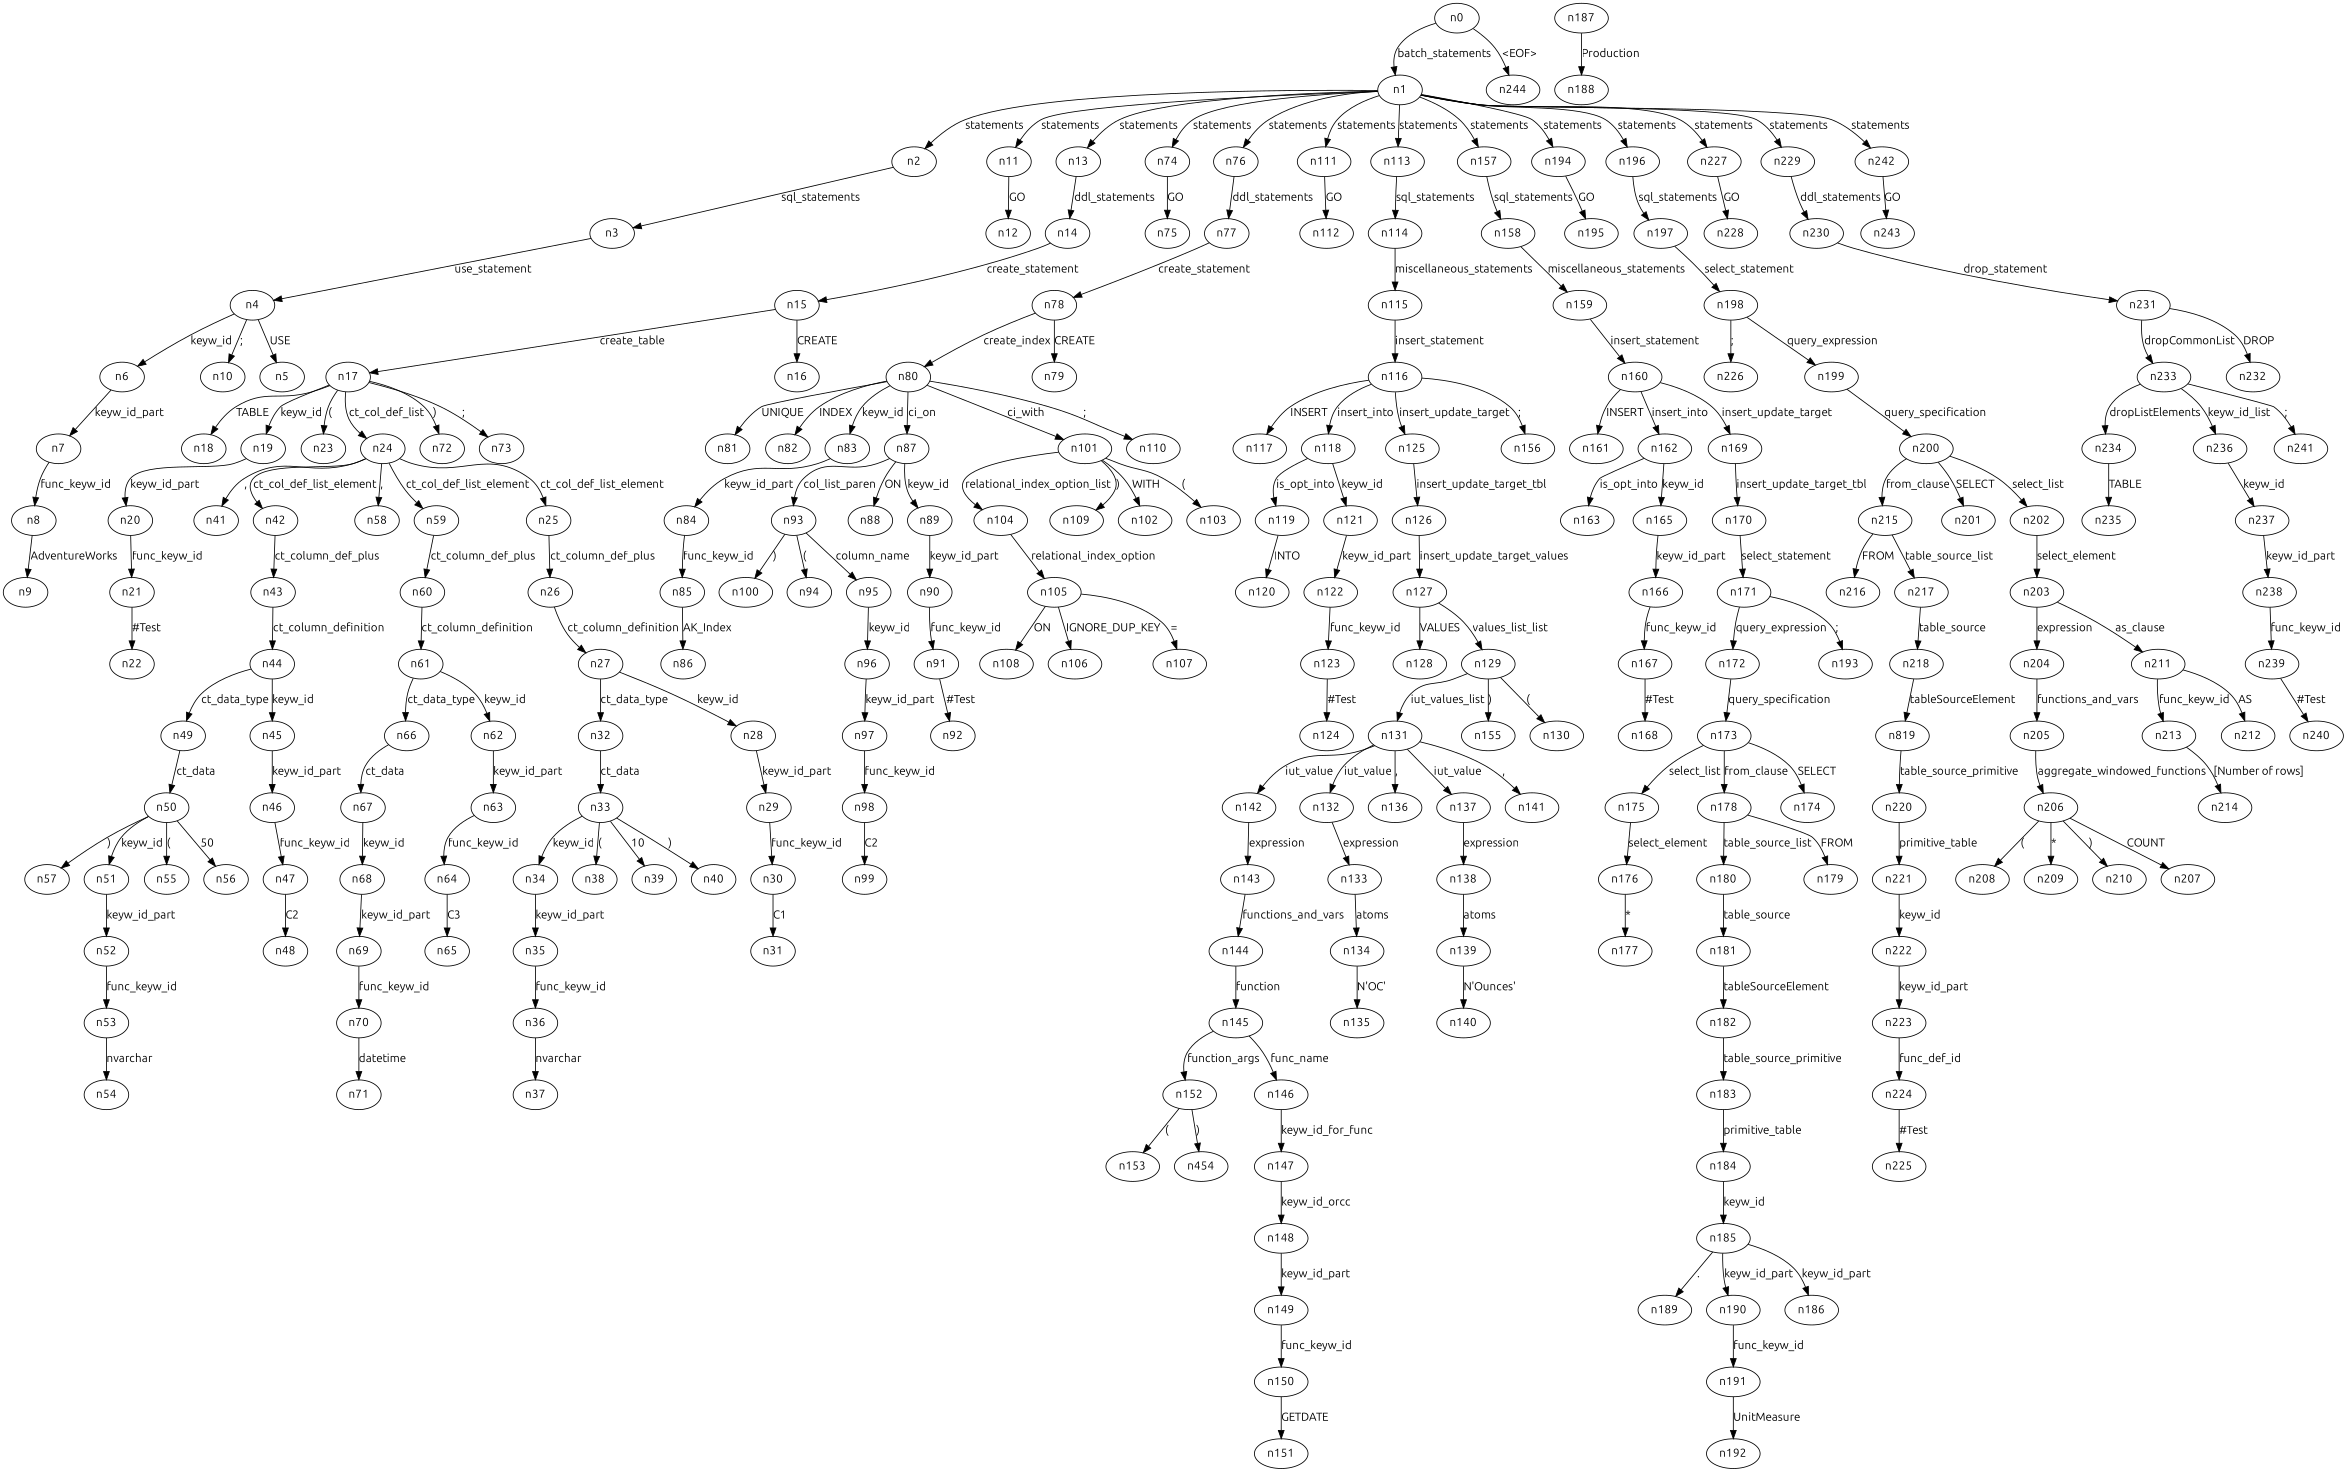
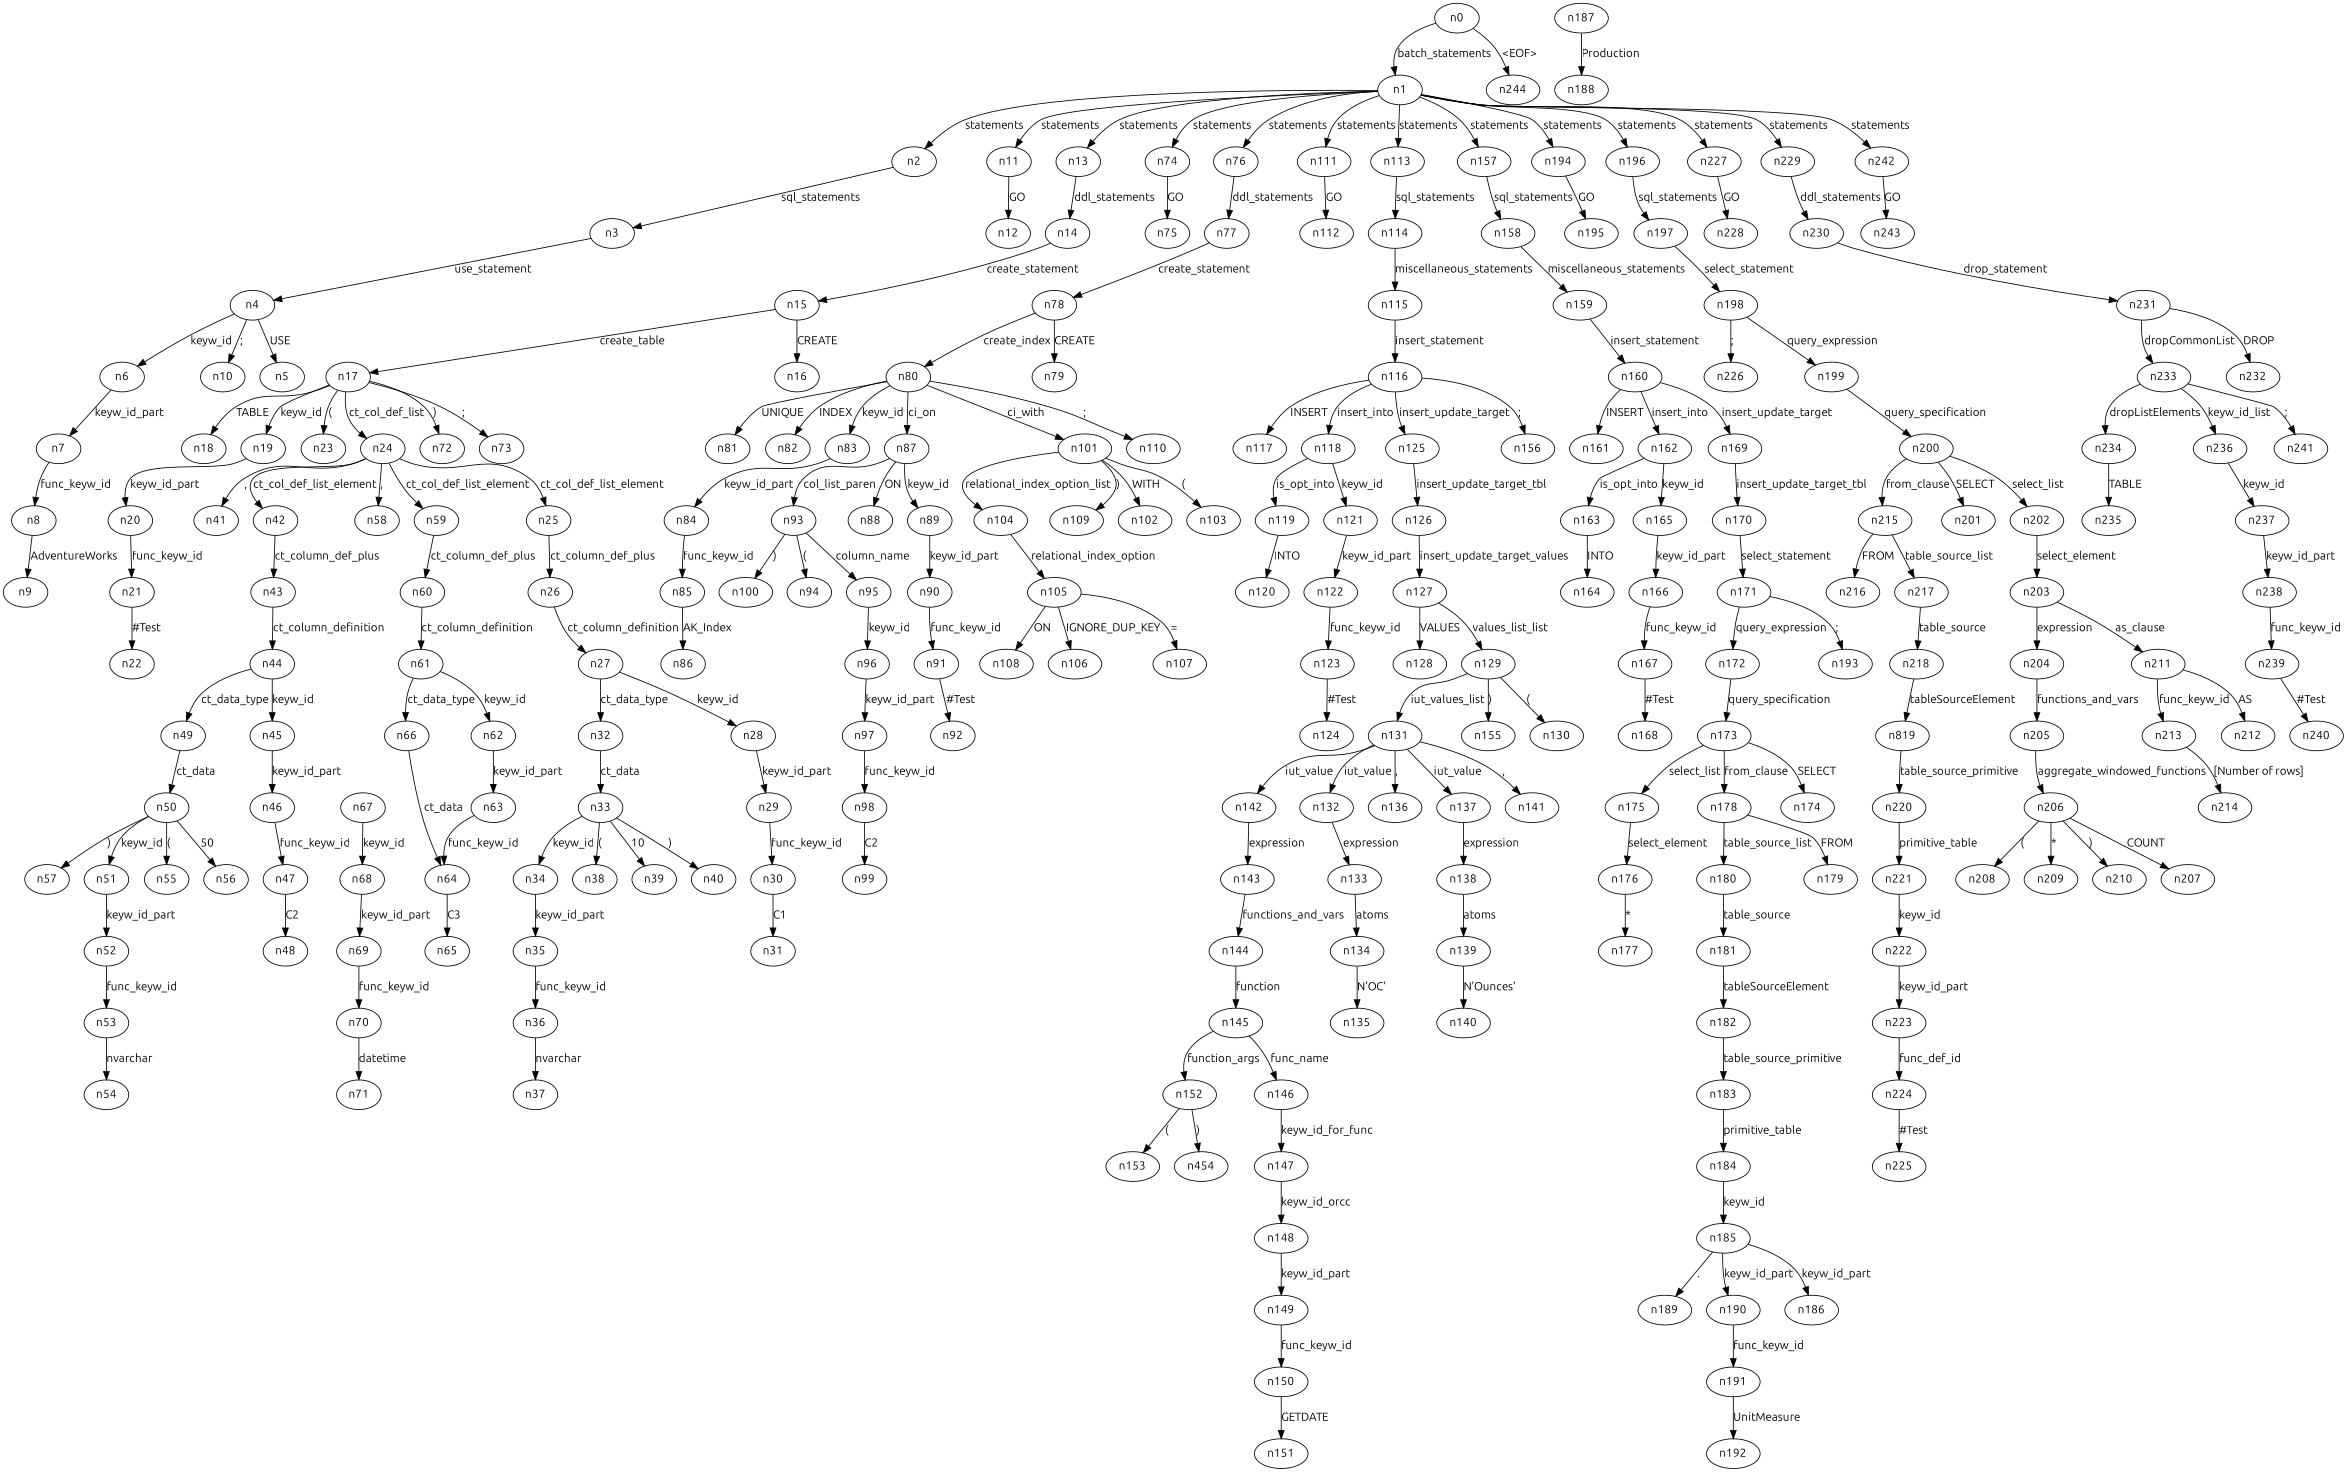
node "n164": added
edge "n66" -> "n67": now "n66" -> "n64"
